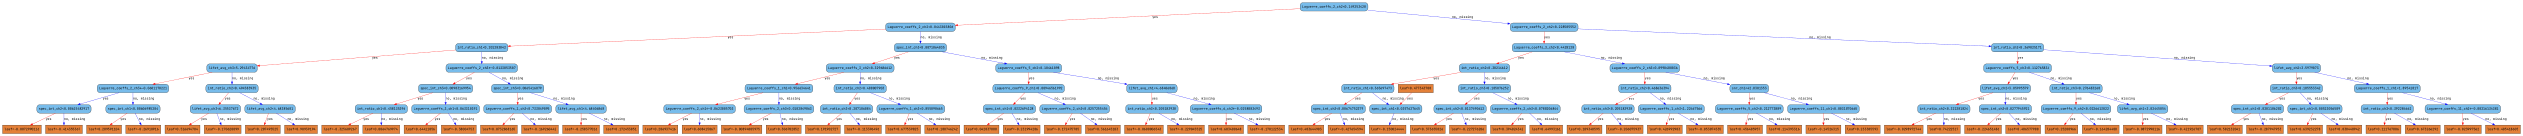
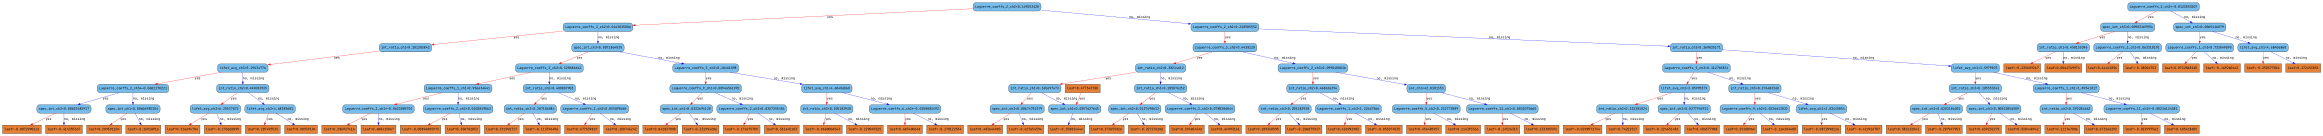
edge "int_ratio_ch1<0.201283842" -> "Laguerre_coeffs_2_ch3<-0.0123853507": removed, label "no, missing"
